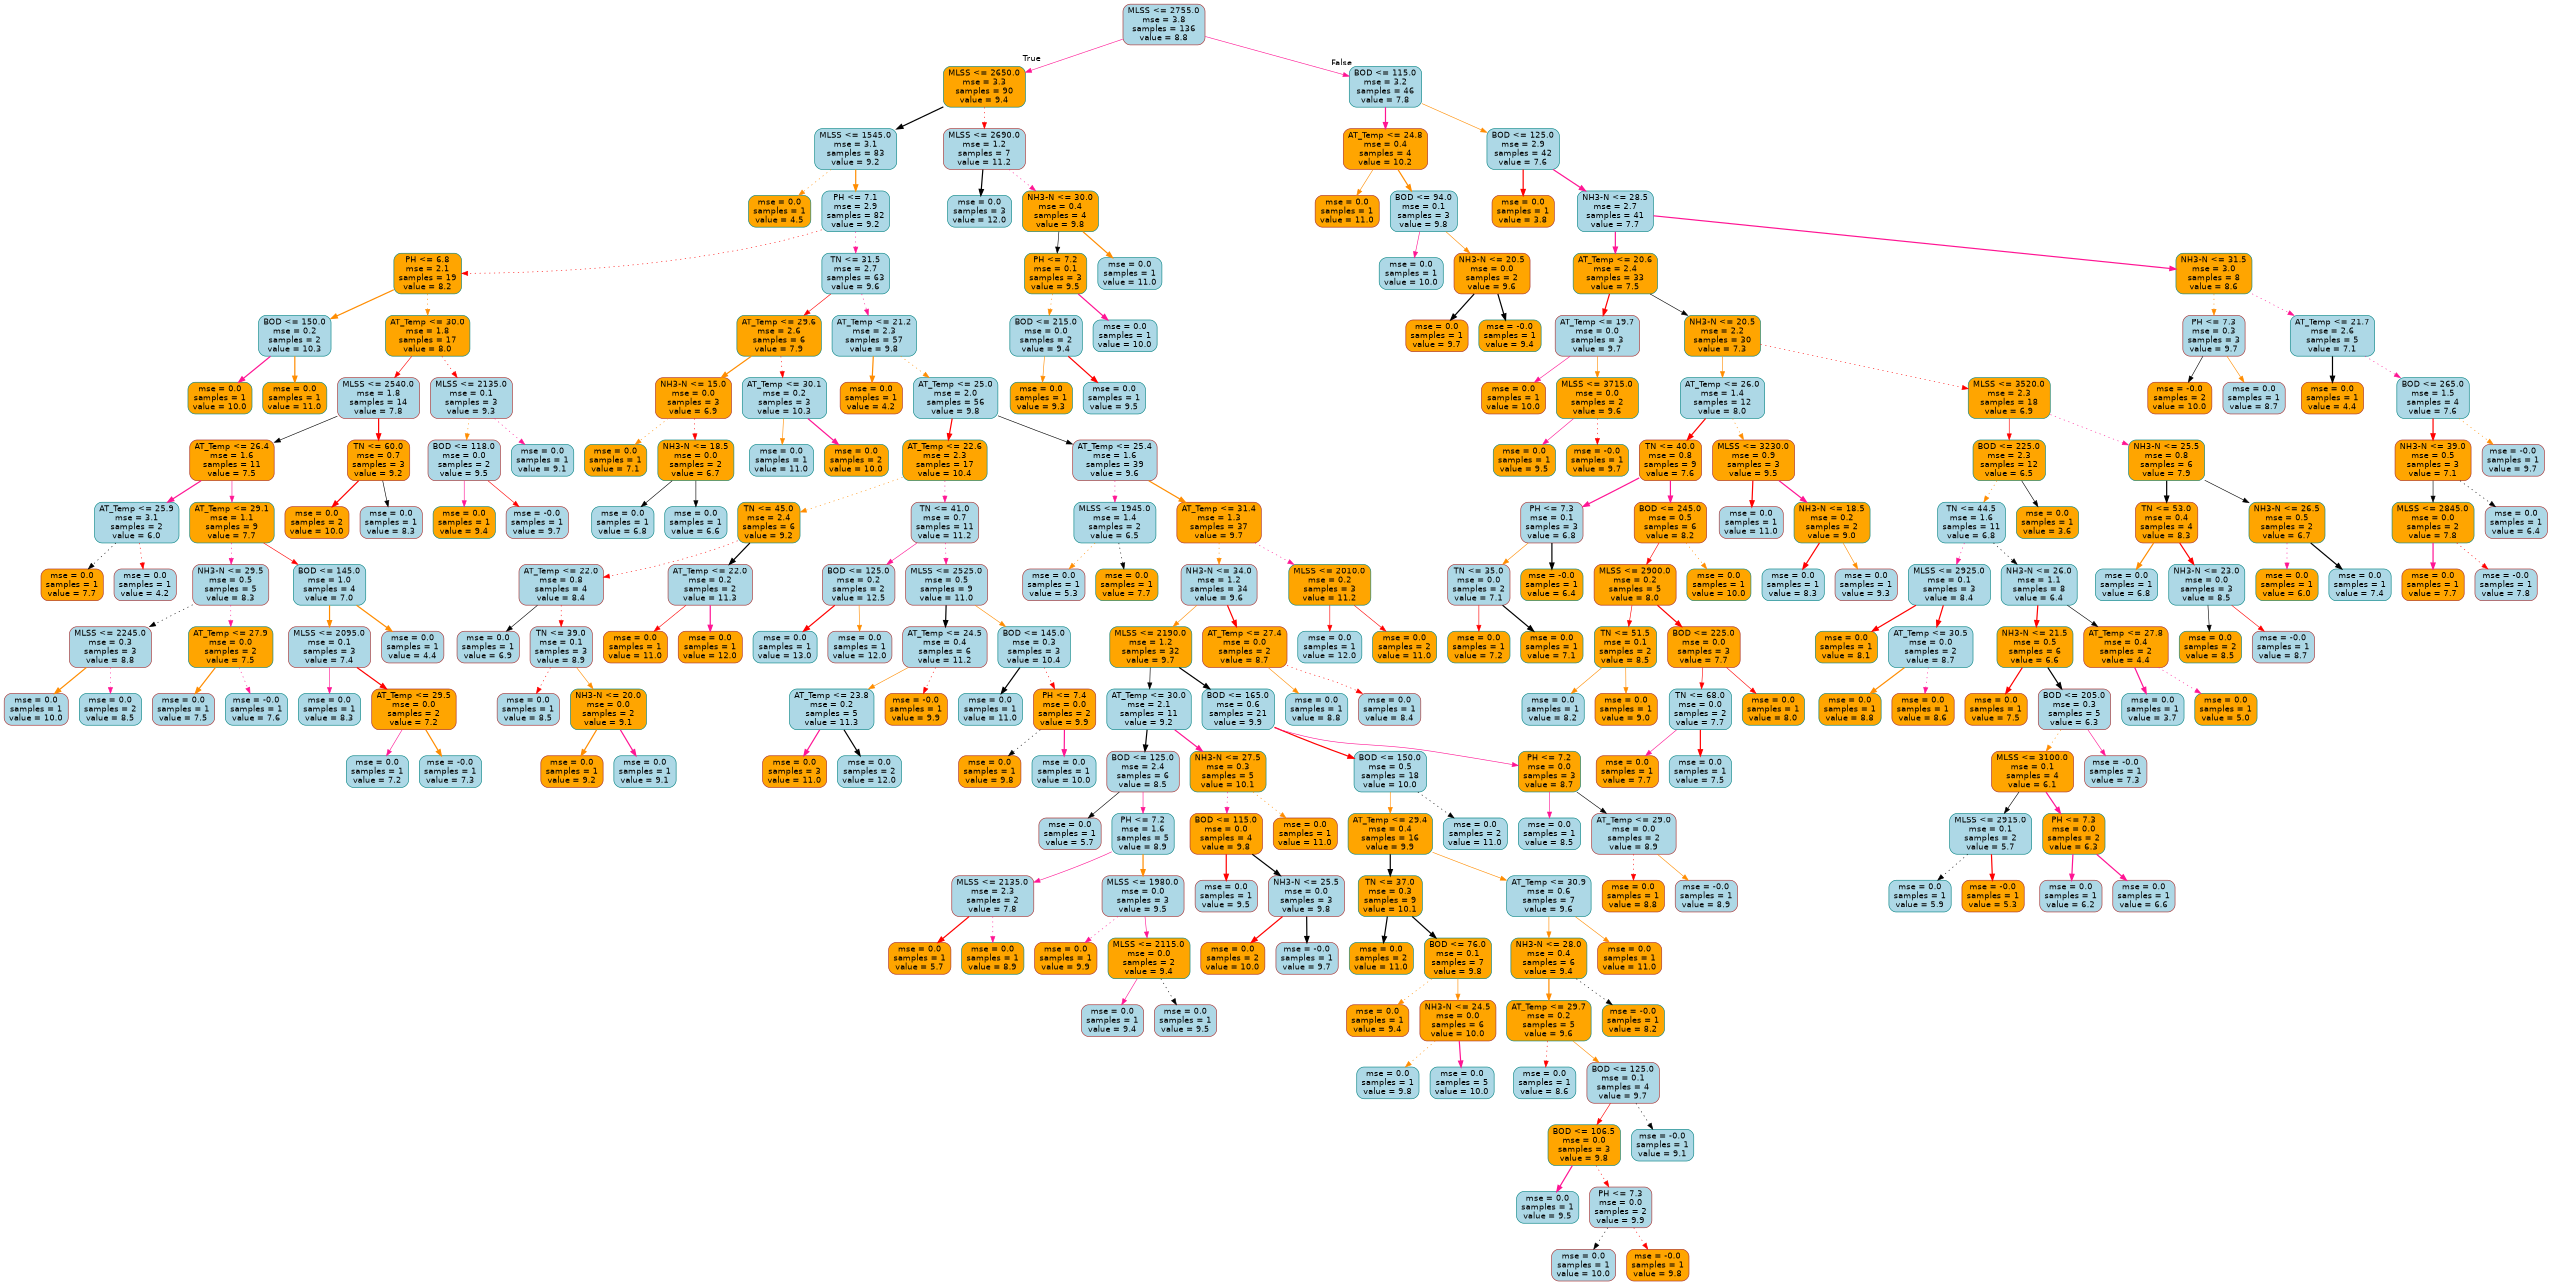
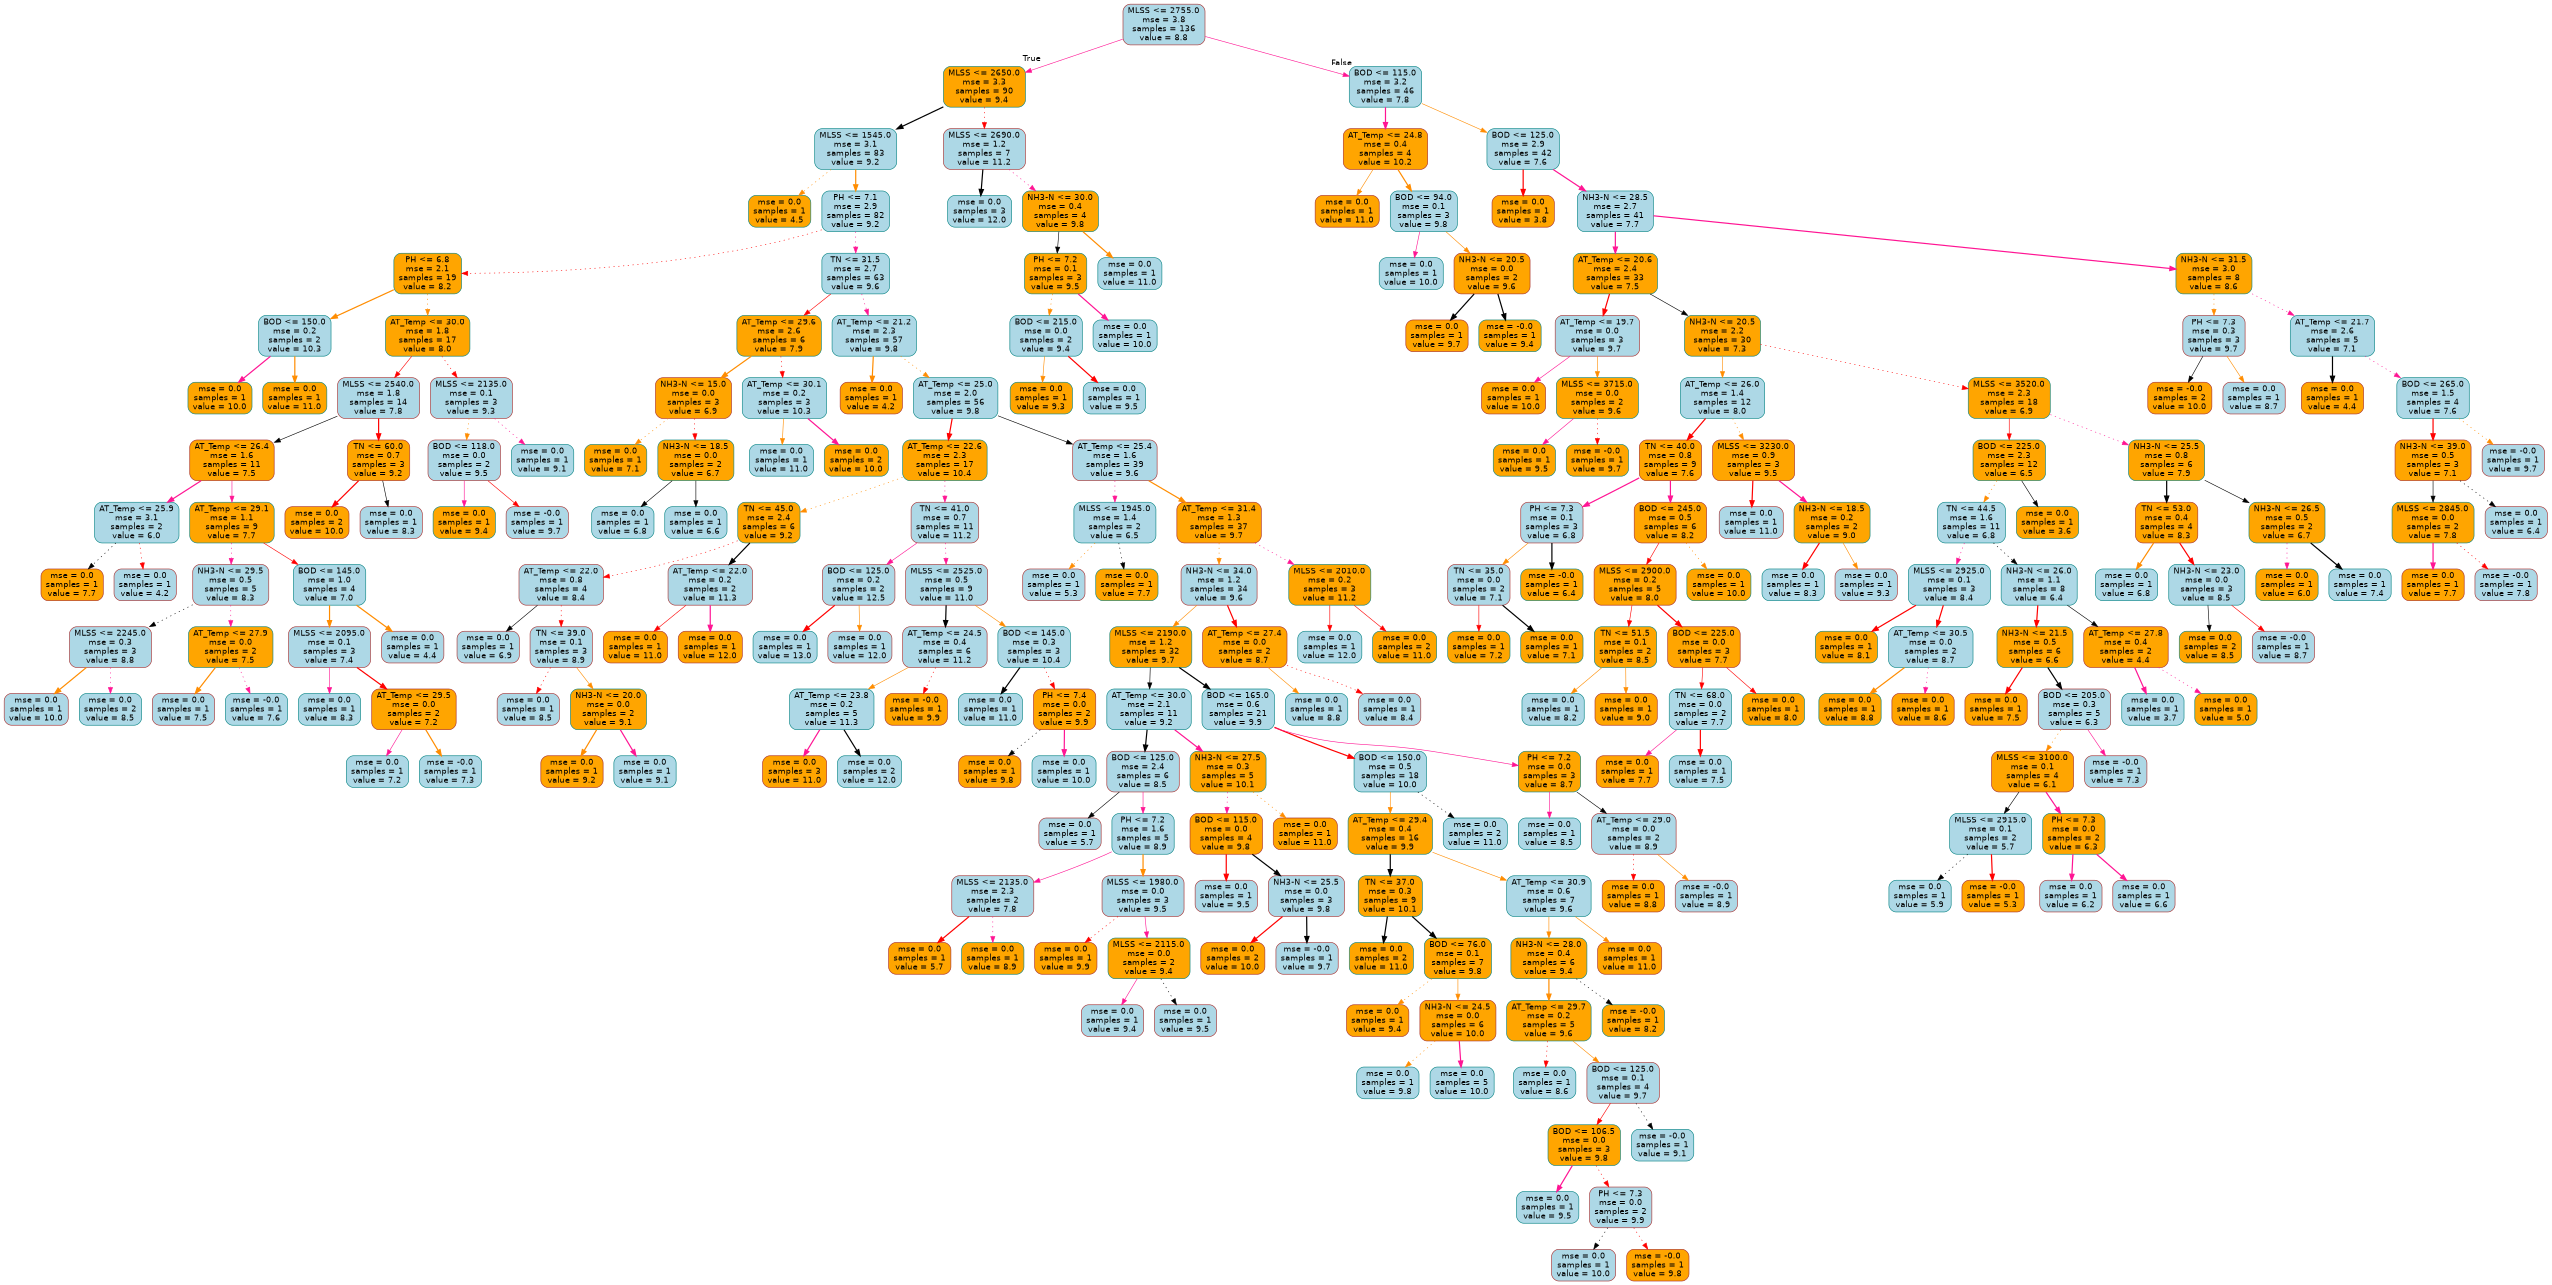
edge "MLSS <= 1980.0 mse = 0.0 samples = 3 value = 9.5" -> "mse = 0.0 samples = 1 value = 9.9": color deeppink -> red
